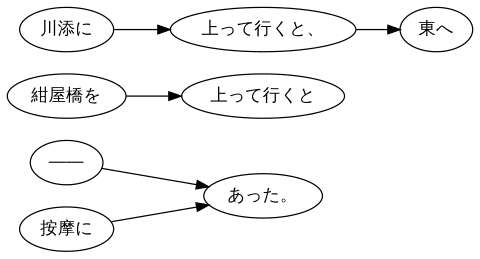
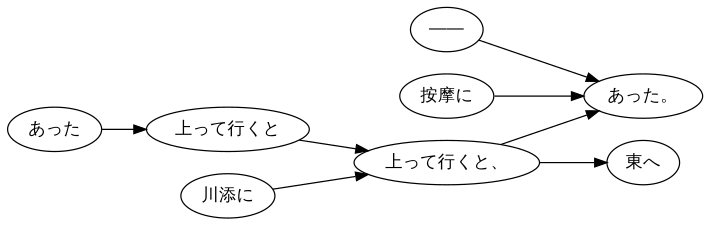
node "紺屋橋を": label "紺屋橋を" -> "あった"
edge "上って行くと、" -> "あった。": added
edge "上って行くと" -> "上って行くと、": added
